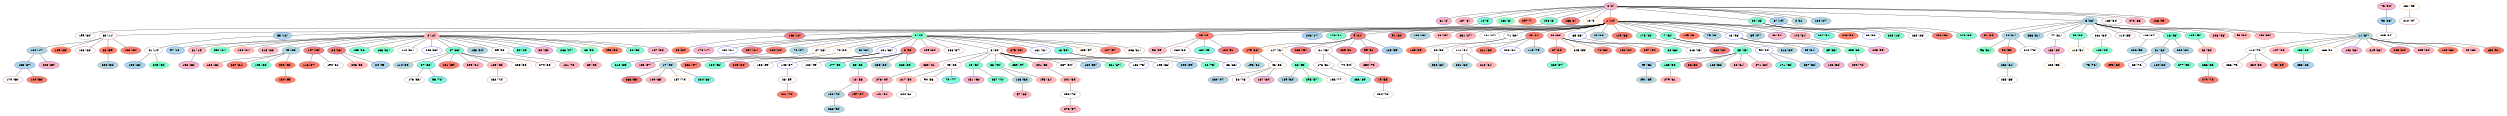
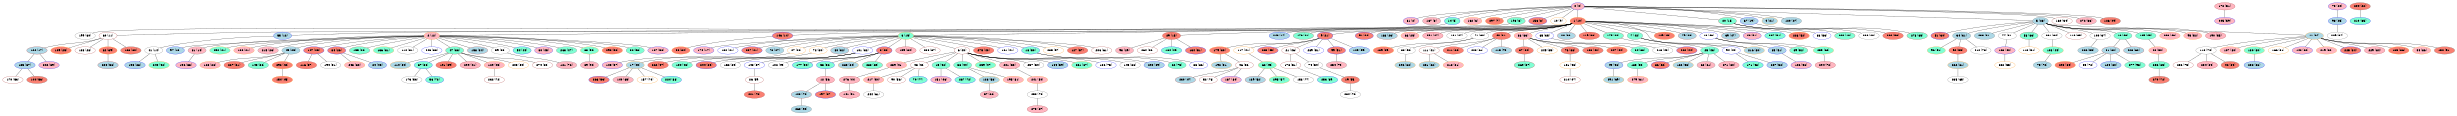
node "162 (6)": fillcolor aquamarine -> lightpink
edge "1 (10)" -- "172 (51)": now "1 (10)" -- "216 (80)"
edge "3 (15)" -- "204 (22)": removed
node "289 (51)": fillcolor salmon -> white
edge "76 (38)" -- "131 (43)": added
node "267 (72)": color brown -> blue
